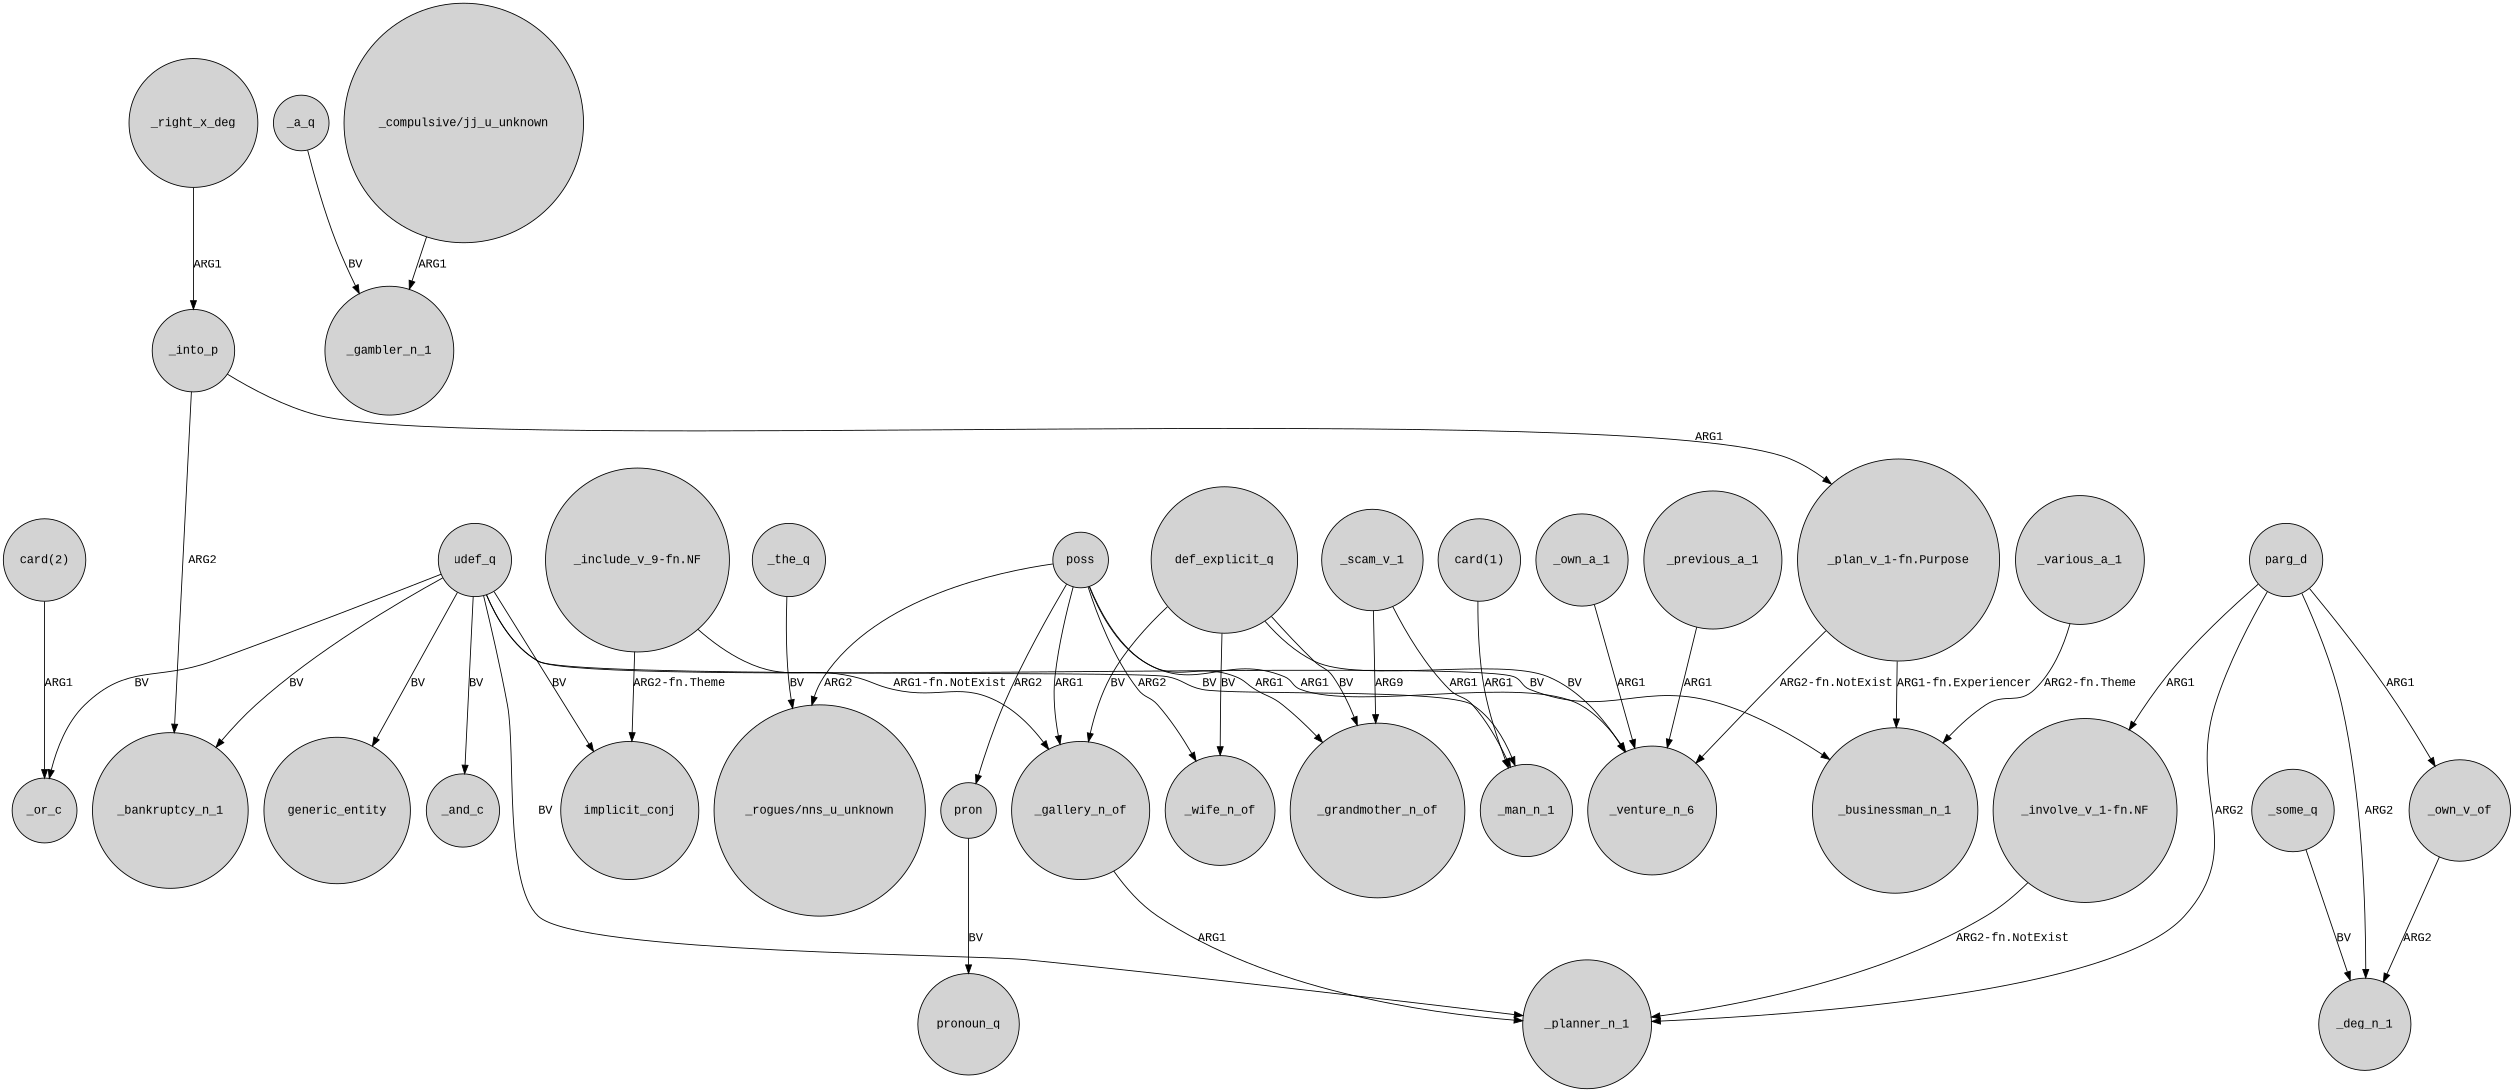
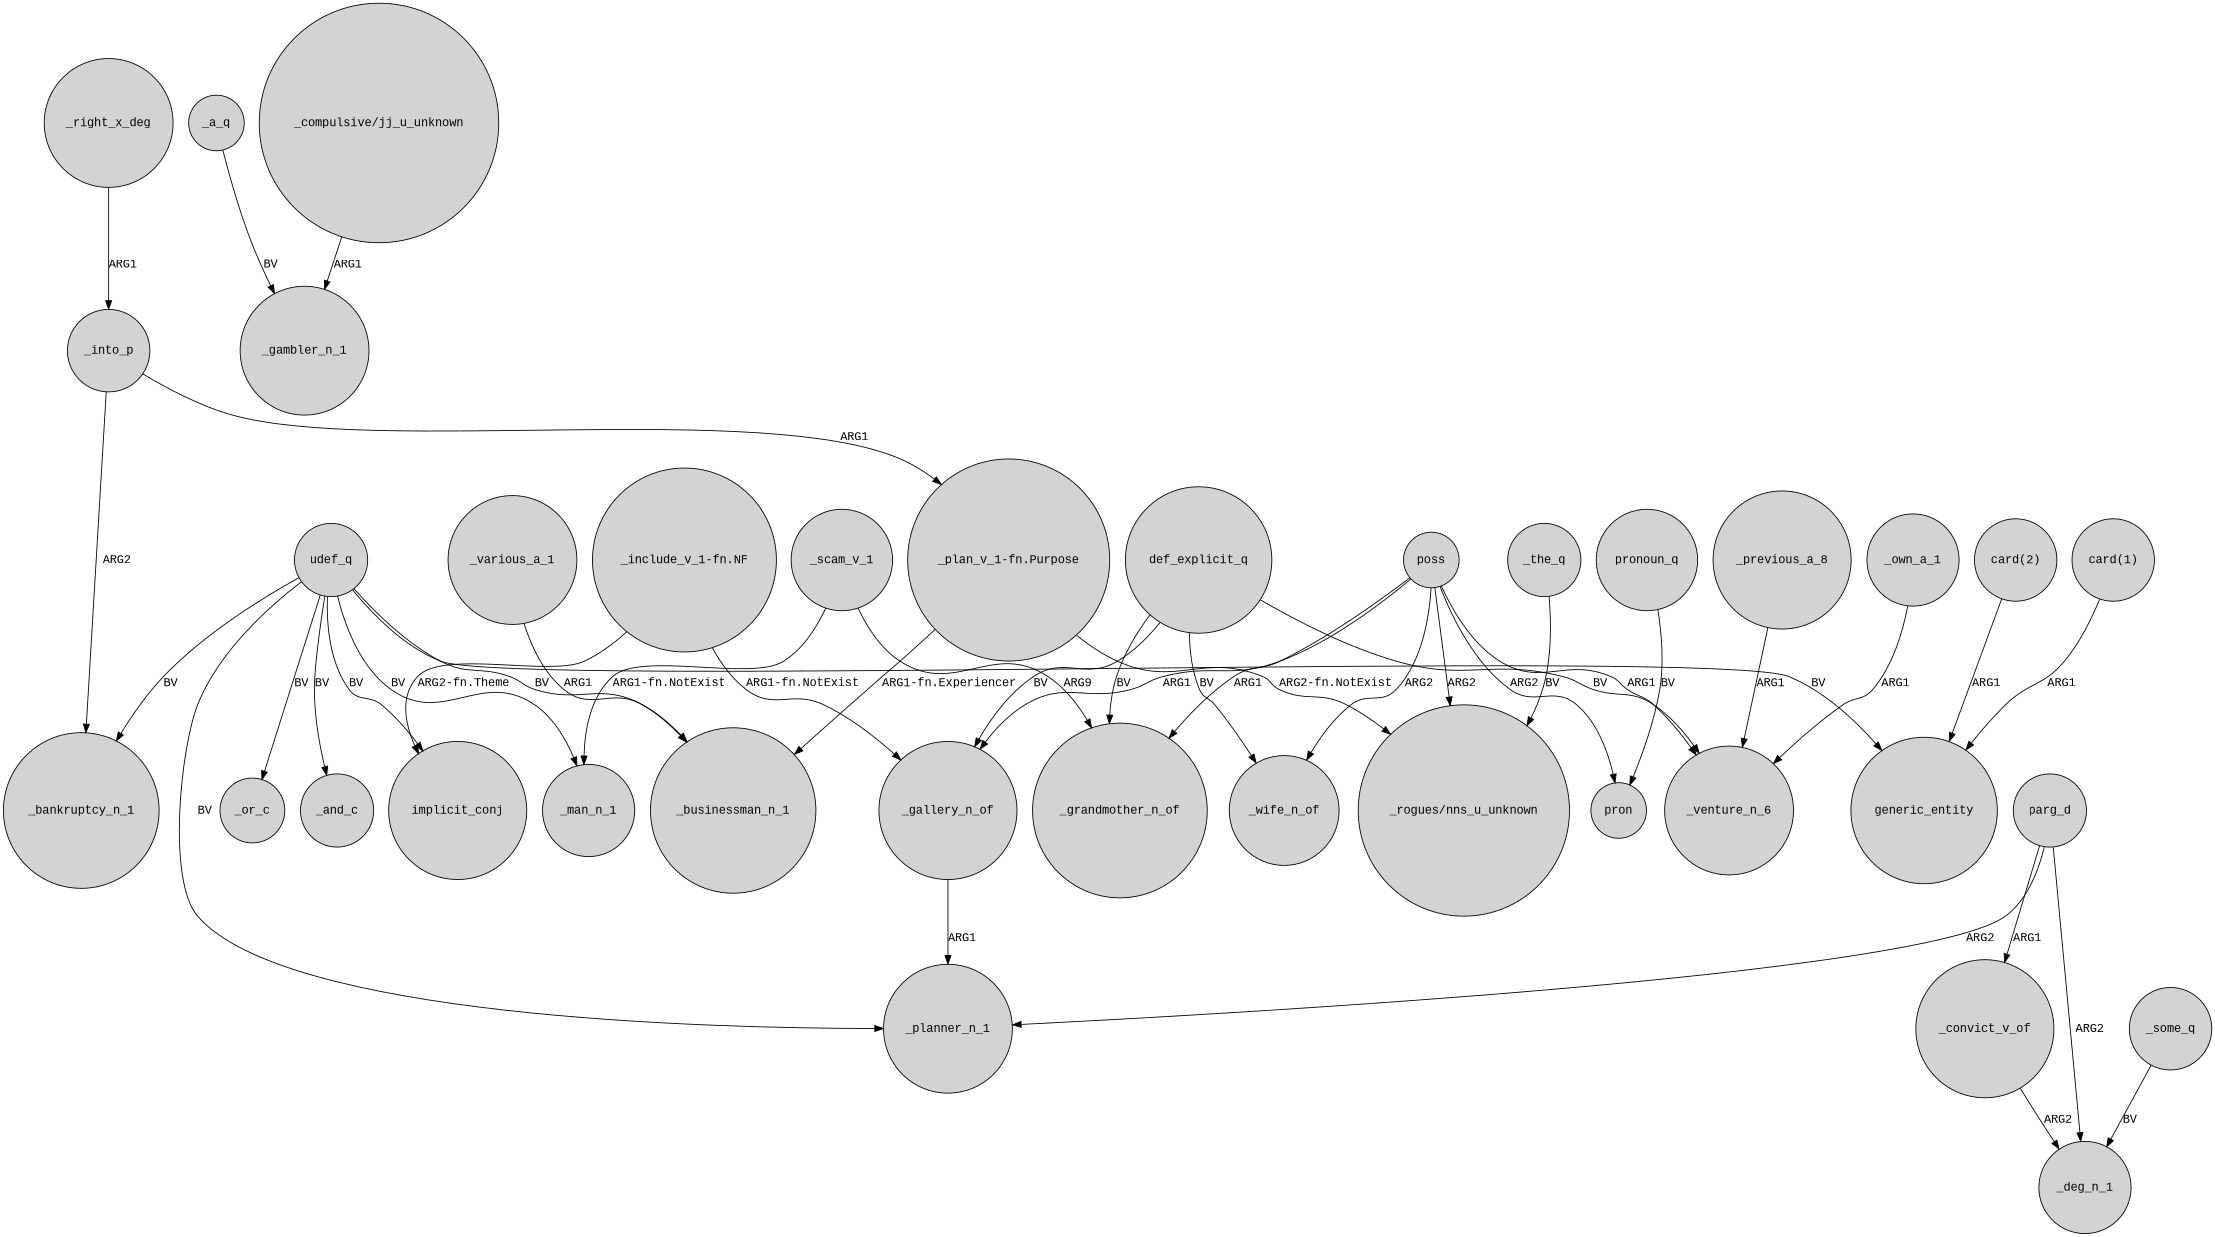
node "_include_v_9-fn.NF": label "_include_v_9-fn.NF" -> "_include_v_1-fn.NF"
node "_previous_a_1": label "_previous_a_1" -> "_previous_a_8"
edge "card(1)" -> "_man_n_1": now "card(1)" -> "generic_entity"
edge "_scam_v_1" -> "_man_n_1": label "ARG1" -> "ARG1-fn.NotExist"
edge "_various_a_1" -> "_businessman_n_1": label "ARG2-fn.Theme" -> "ARG1"
edge "card(2)" -> "_or_c": now "card(2)" -> "generic_entity"
edge "_plan_v_1-fn.Purpose" -> "_venture_n_6": now "_plan_v_1-fn.Purpose" -> "_rogues/nns_u_unknown"
node "_involve_v_1-fn.NF": removed
node "_own_v_of": label "_own_v_of" -> "_convict_v_of"
edge "pron" -> "pronoun_q": reversed
